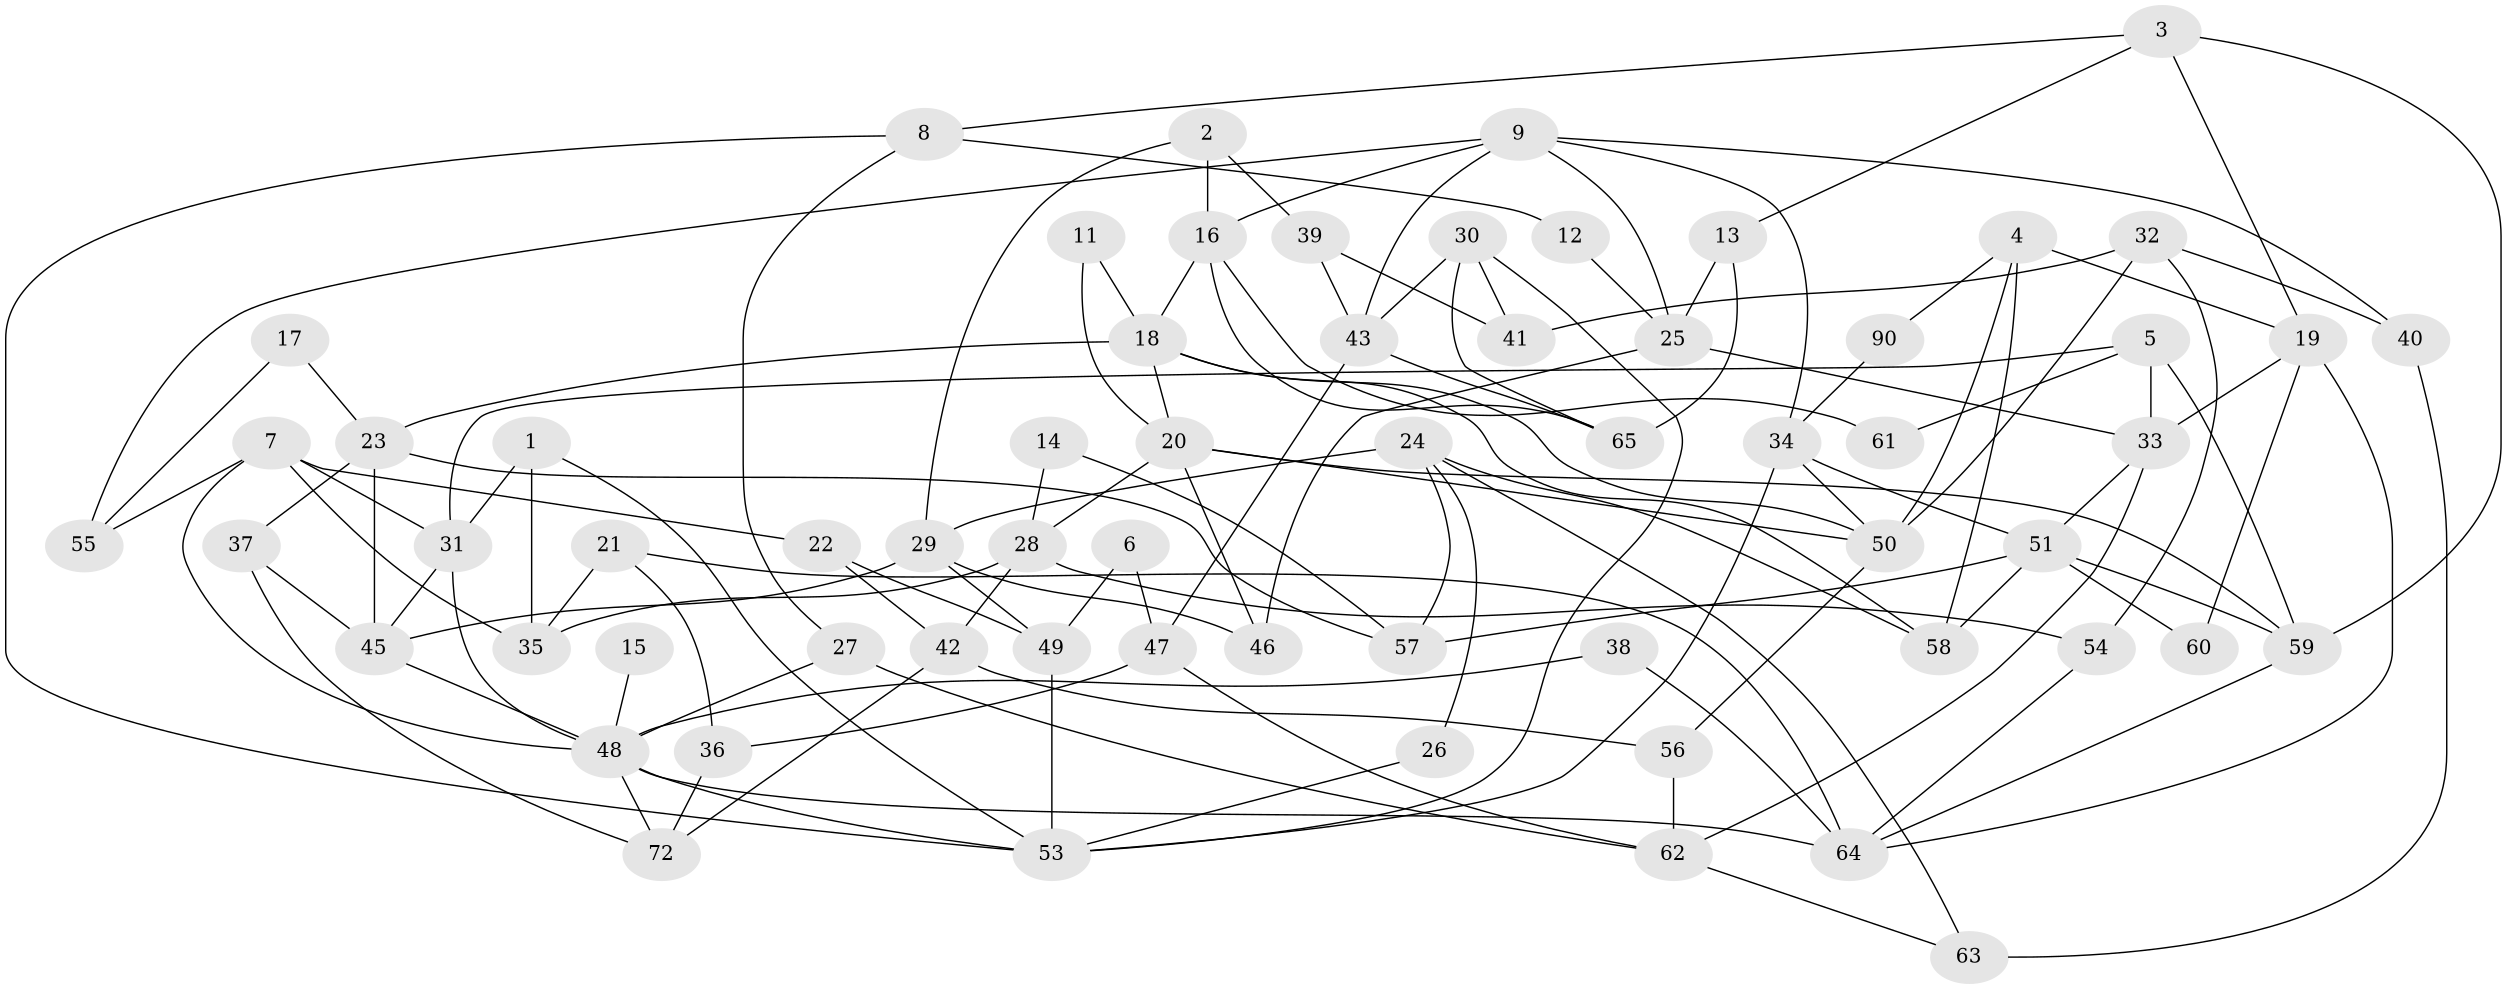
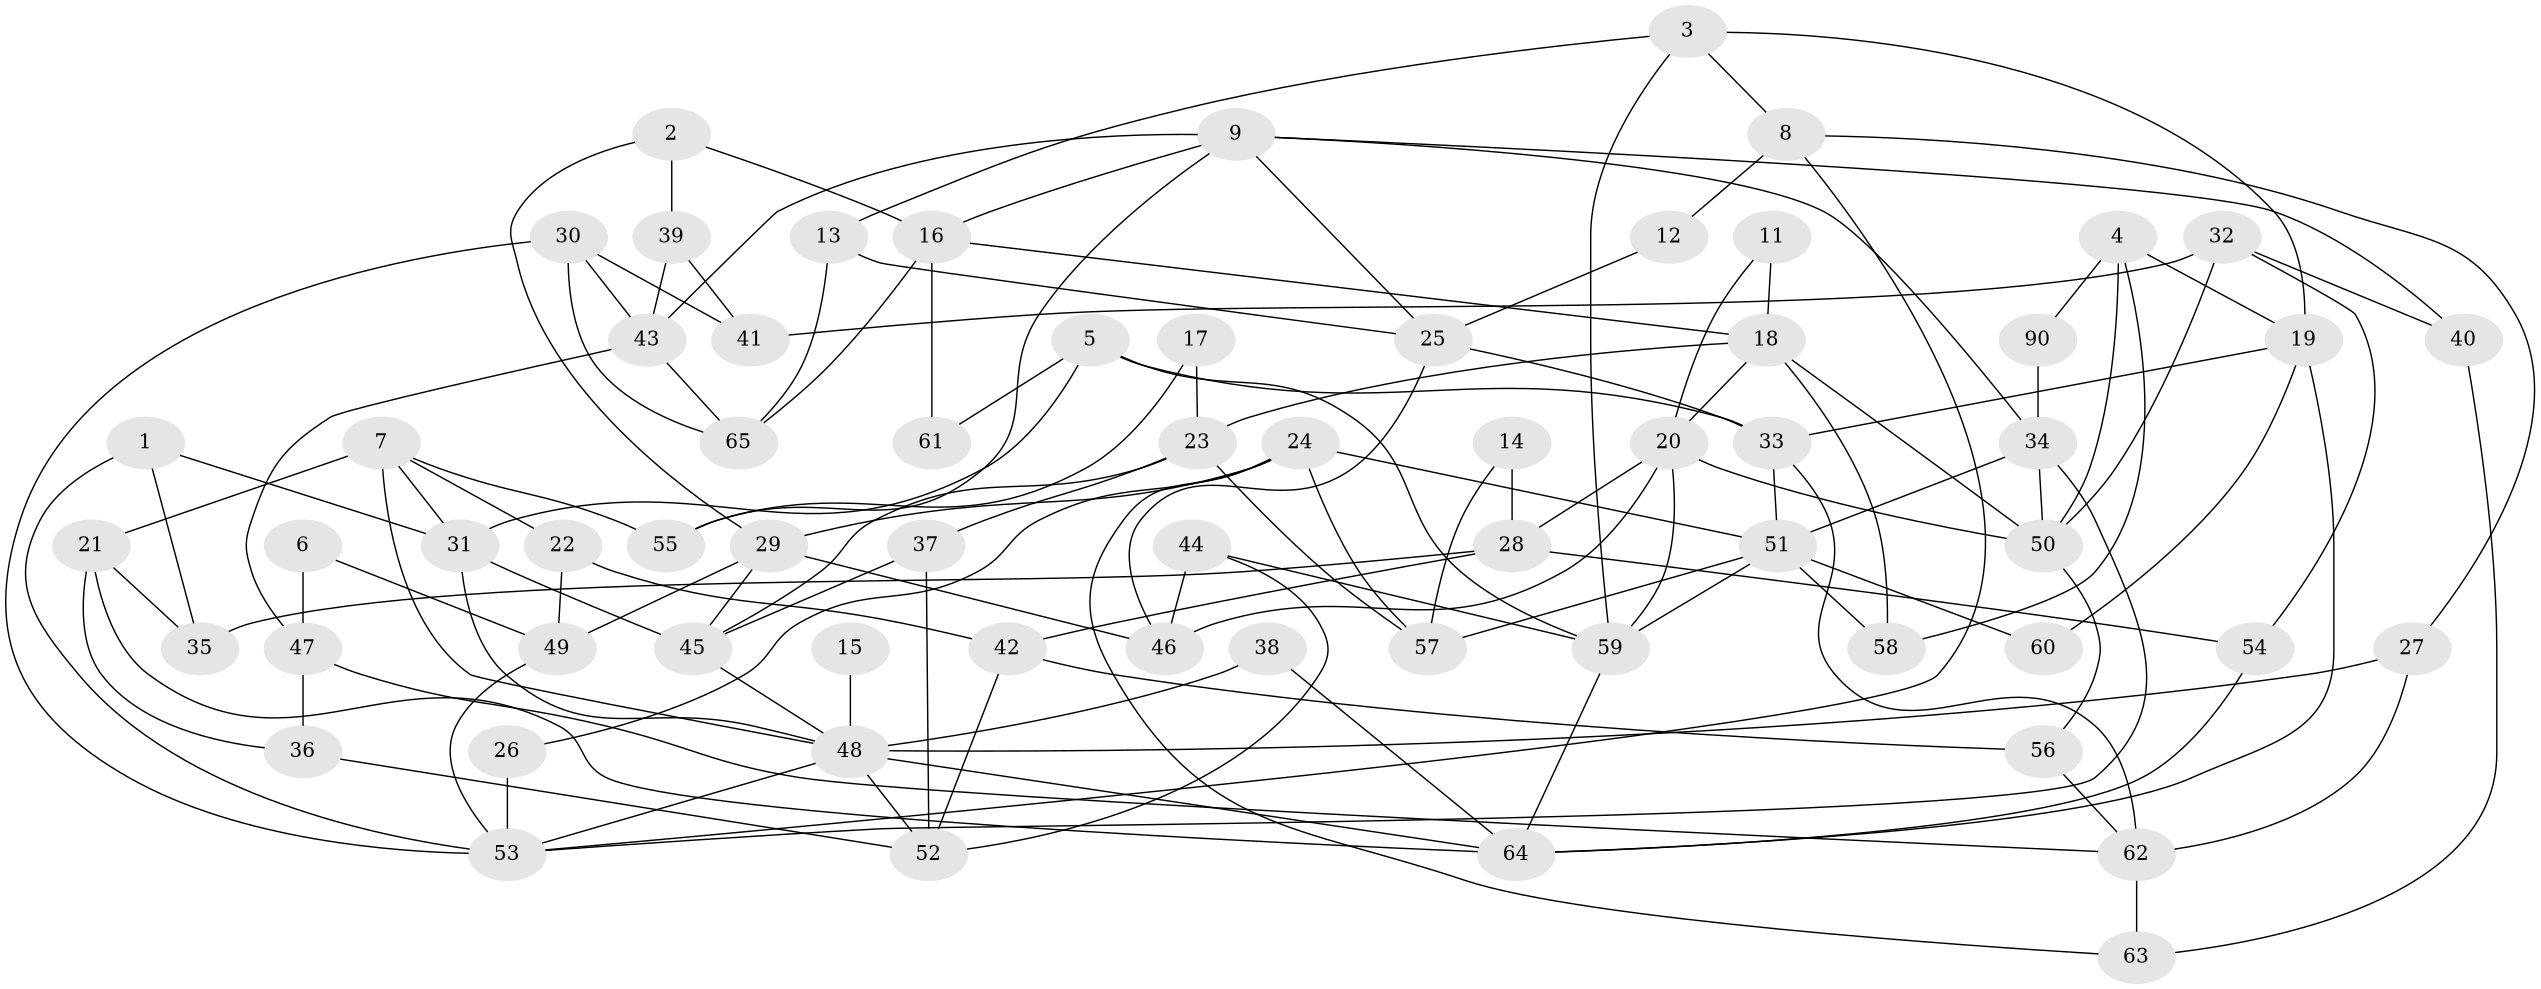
edge "24" -- "58": now "24" -- "51"
node "44": added
edge "7" -- "35": now "7" -- "21"
node "72": label "72" -> "52"
